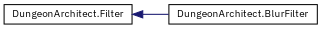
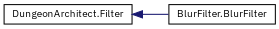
node "DungeonArchitect.BlurFilter": label "DungeonArchitect.BlurFilter" -> "BlurFilter.BlurFilter"
